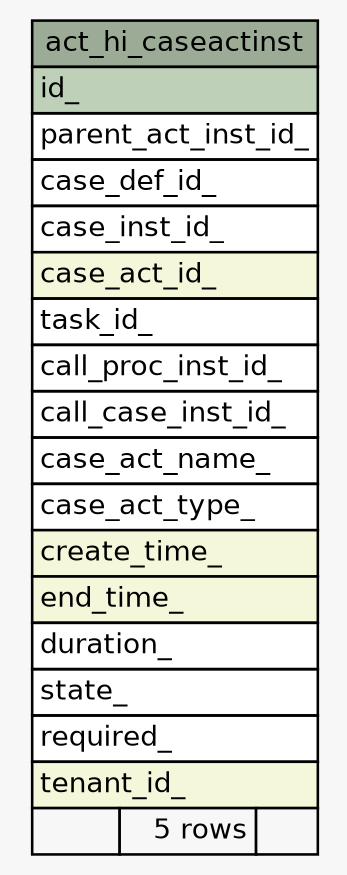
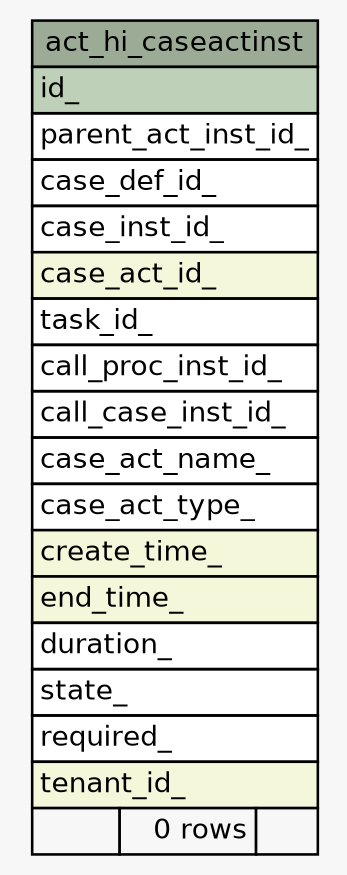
node "act_hi_caseactinst": text "5 rows" -> "0 rows"
